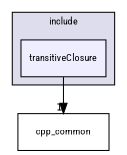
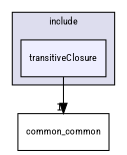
node "cpp_common": label "cpp_common" -> "common_common"
